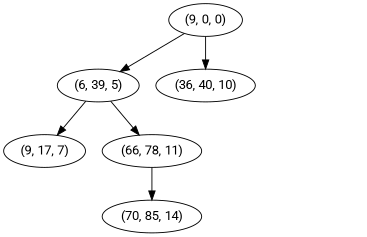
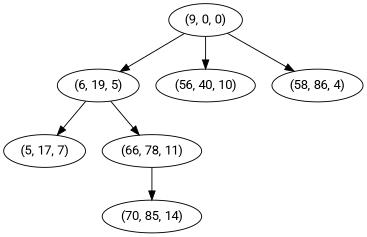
node "(6, 39, 5)": label "(6, 39, 5)" -> "(6, 19, 5)"
node "(36, 40, 10)": label "(36, 40, 10)" -> "(56, 40, 10)"
node "(58, 86, 4)": added
node "(9, 17, 7)": label "(9, 17, 7)" -> "(5, 17, 7)"
